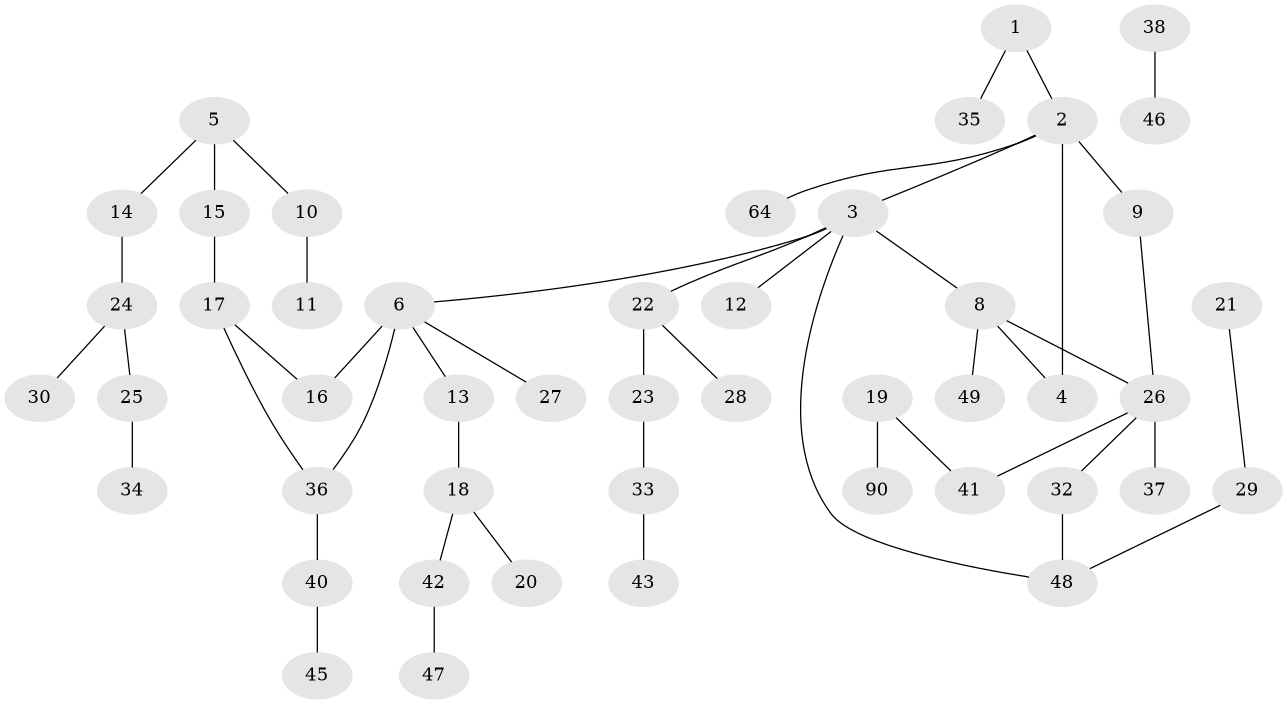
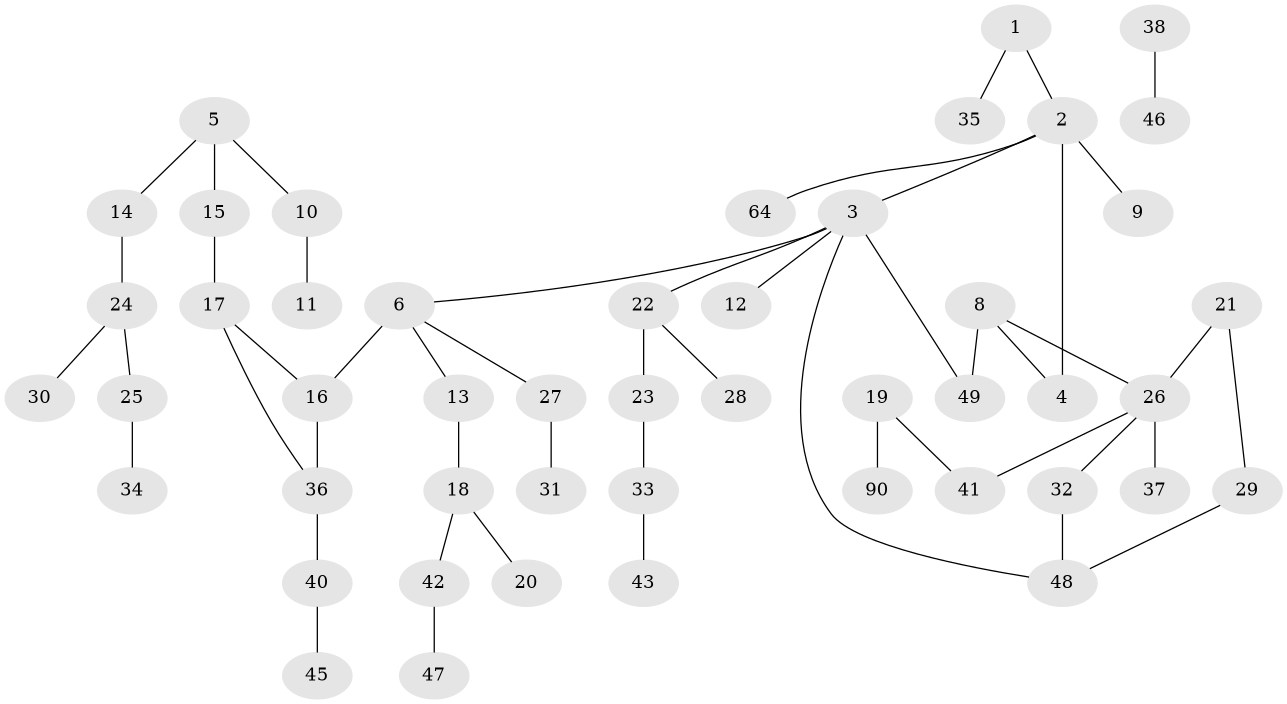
edge "3" -- "8": now "3" -- "49"
edge "9" -- "26": now "21" -- "26"
edge "6" -- "36": now "16" -- "36"
node "31": added
